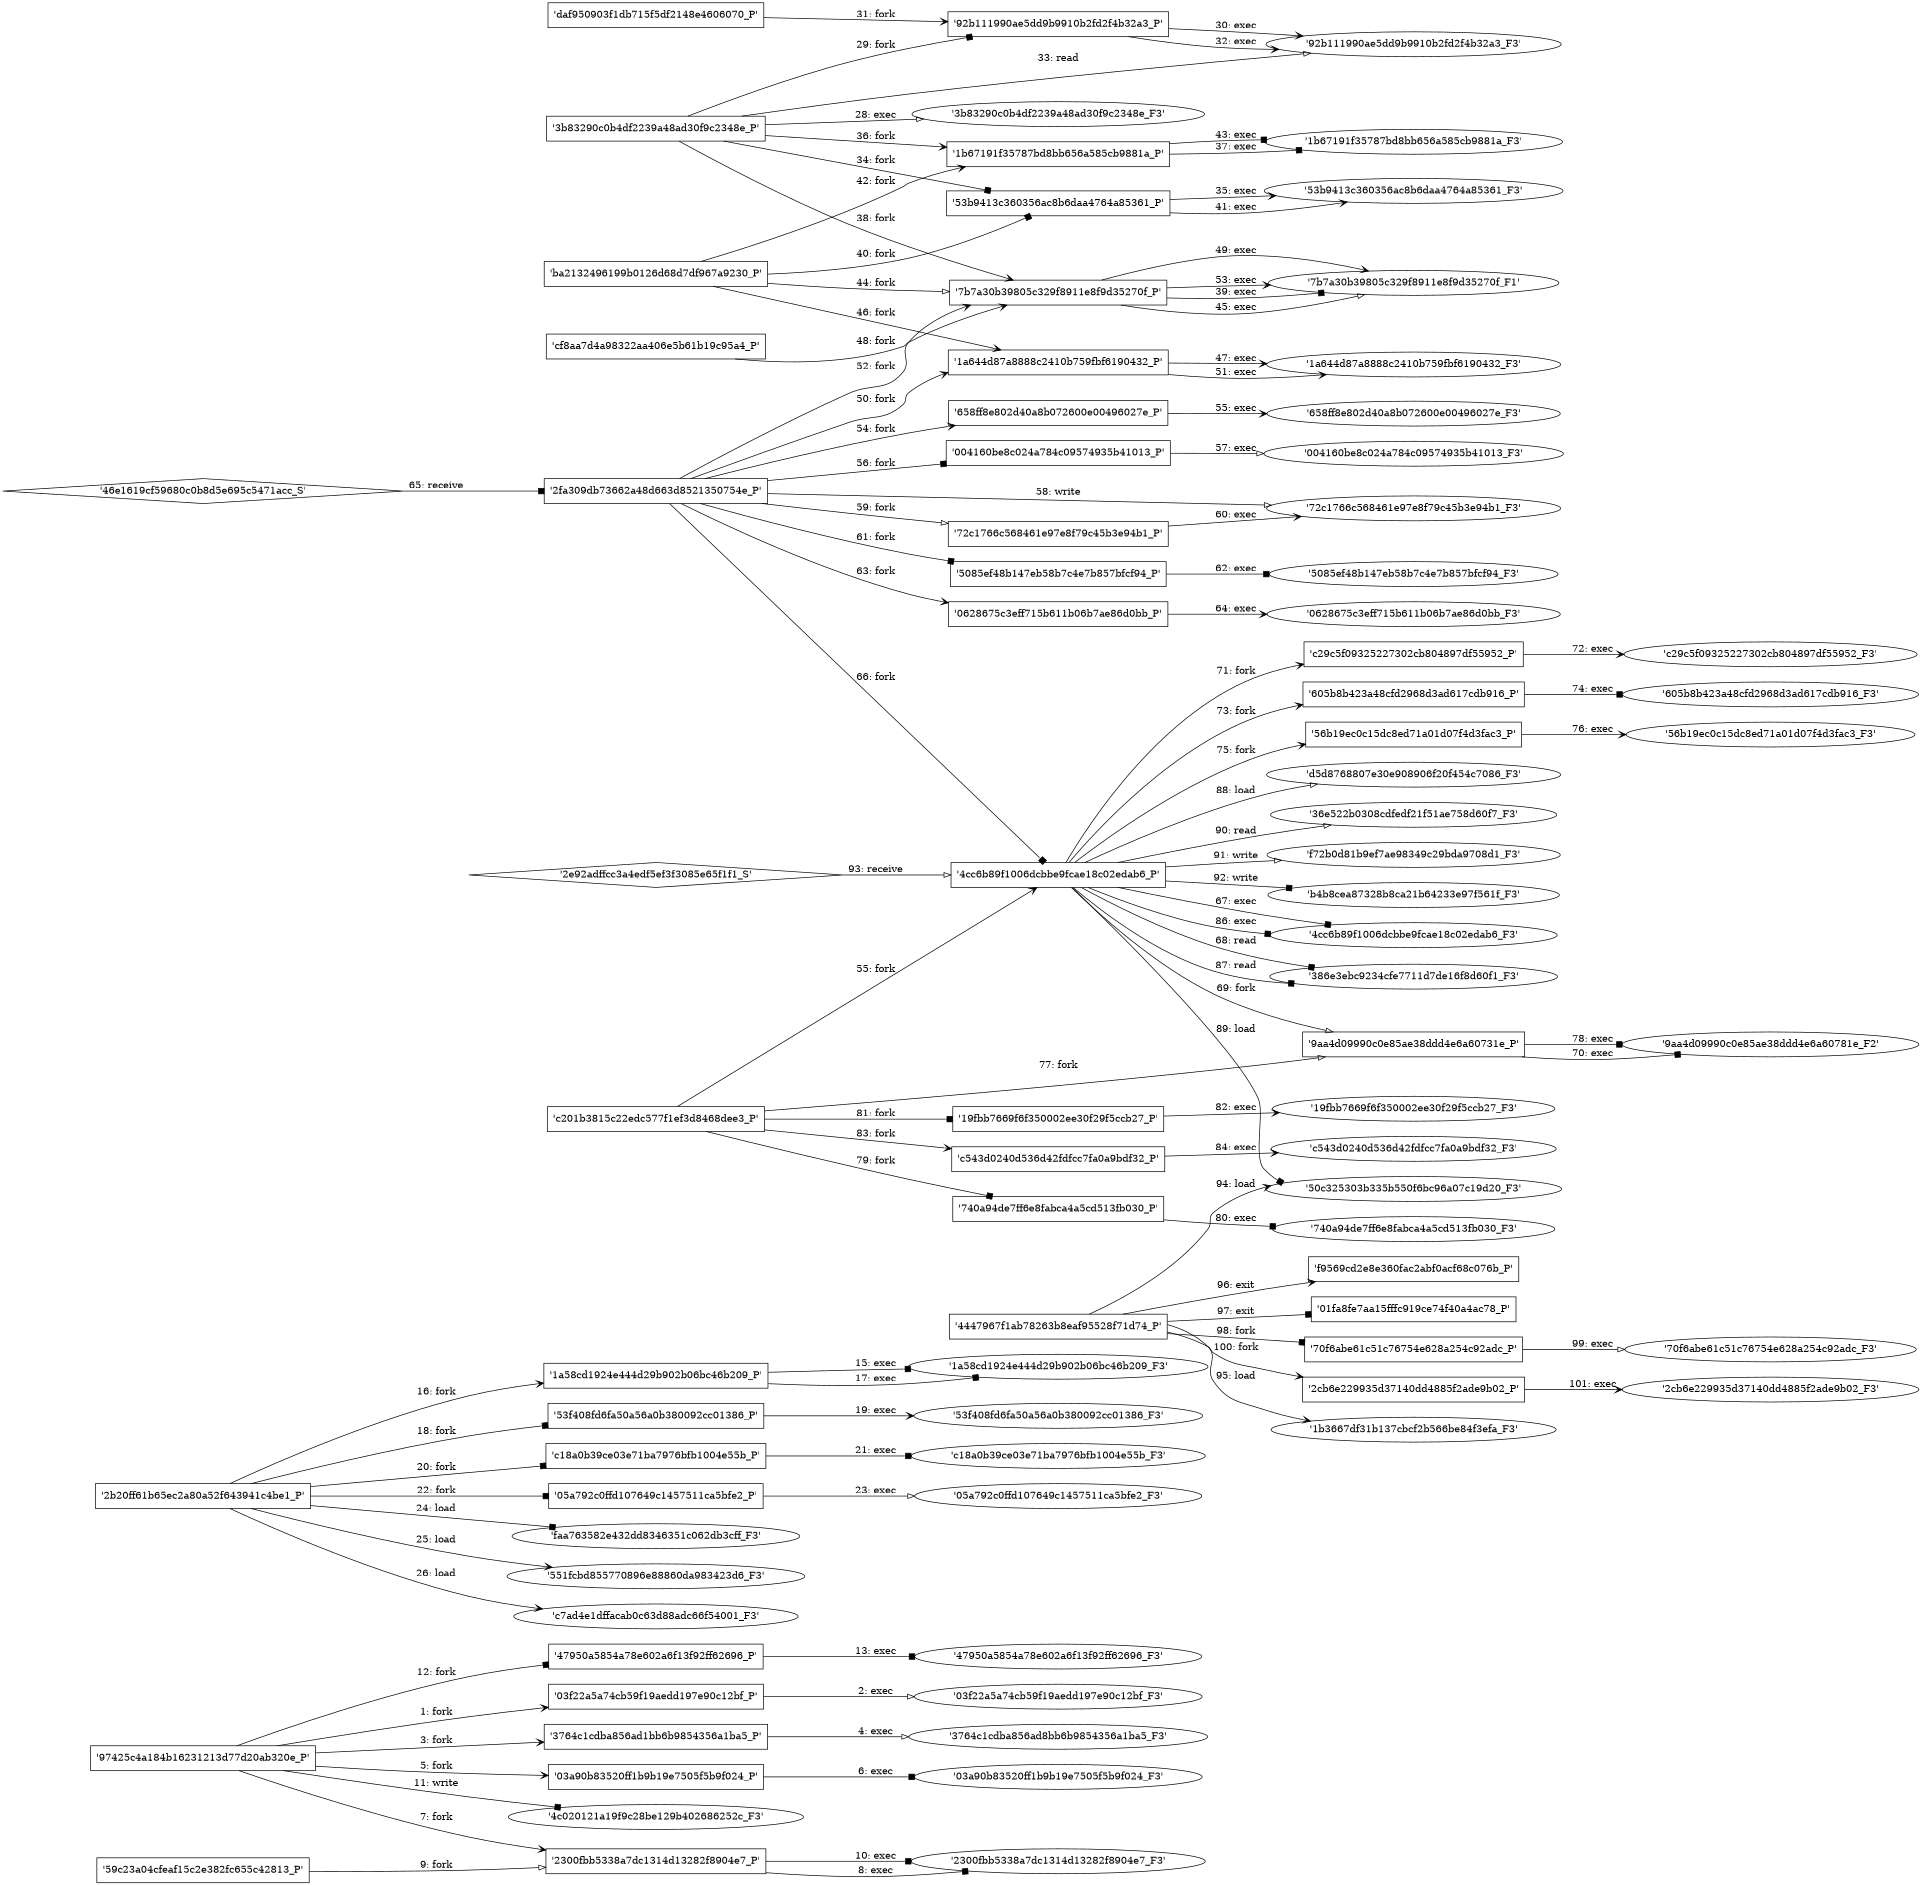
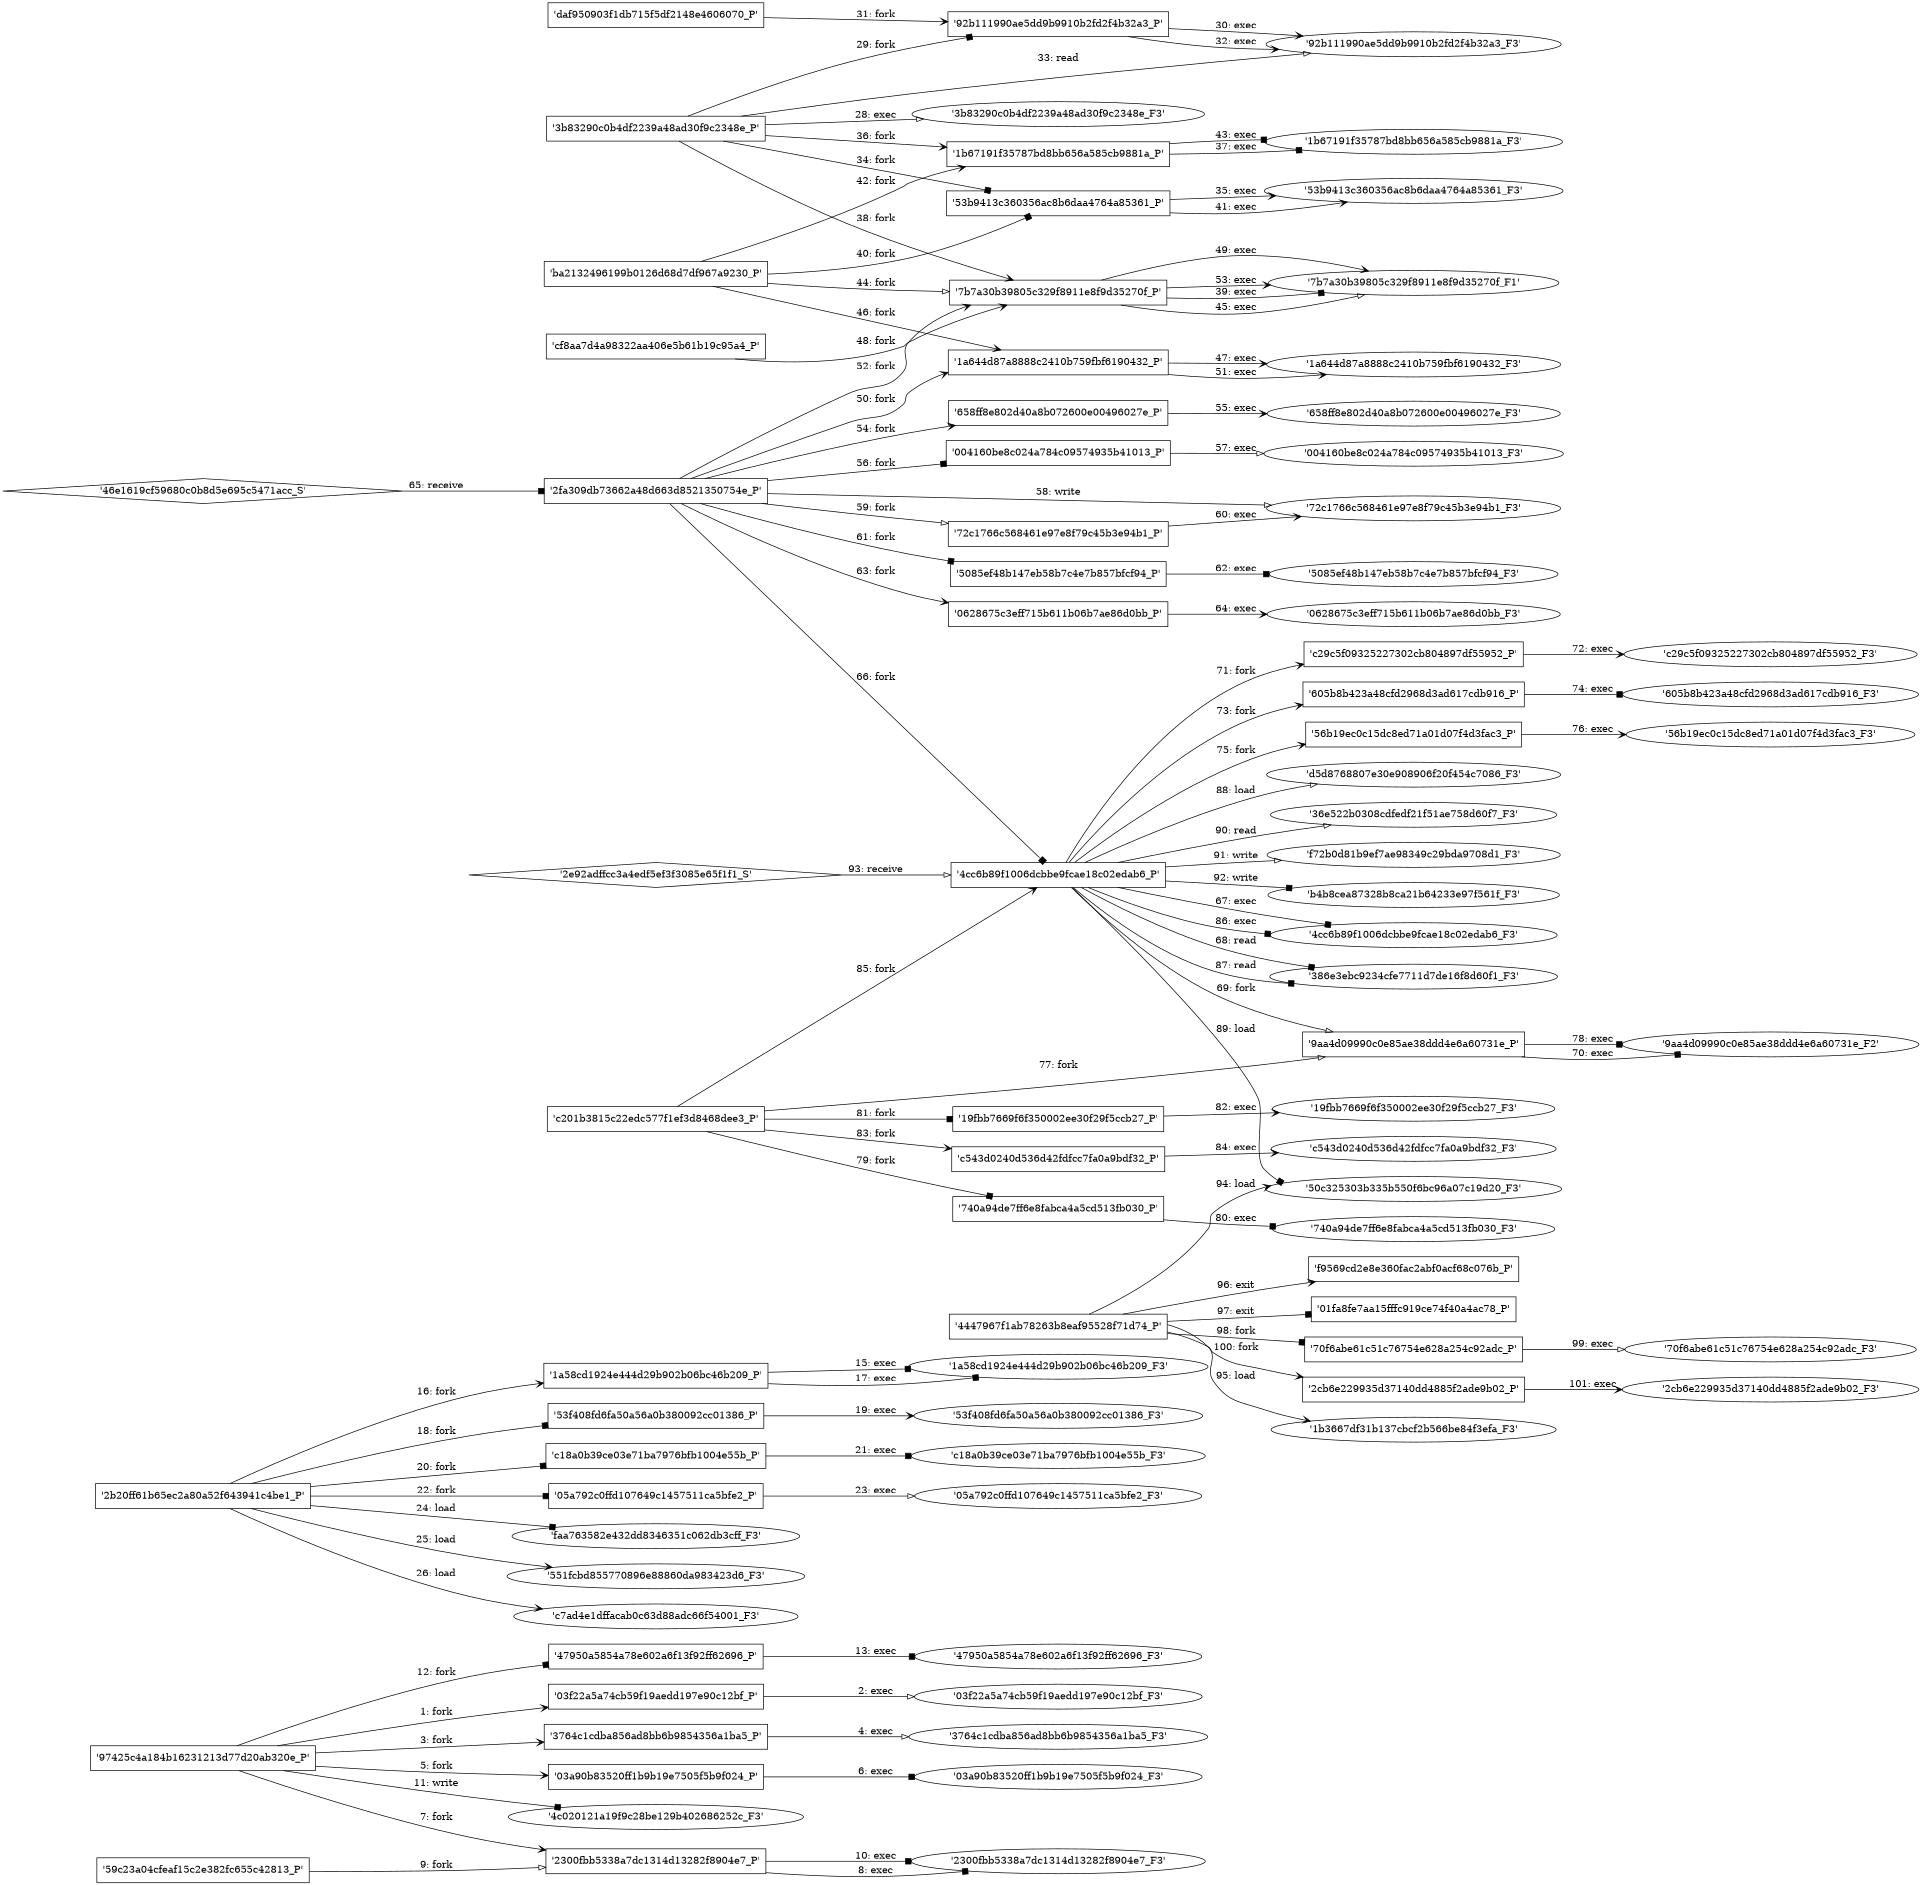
edge "'c201b3815c22edc577f1ef3d8468dee3_P'" -> "'4cc6b89f1006dcbbe9fcae18c02edab6_P'": label "55: fork" -> "85: fork"
node "'9aa4d09990c0e85ae38ddd4e6a60781e_F2'": label "'9aa4d09990c0e85ae38ddd4e6a60781e_F2'" -> "'9aa4d09990c0e85ae38ddd4e6a60731e_F2'"
node "'3764c1cdba856ad1bb6b9854356a1ba5_P'": label "'3764c1cdba856ad1bb6b9854356a1ba5_P'" -> "'3764c1cdba856ad8bb6b9854356a1ba5_P'"
